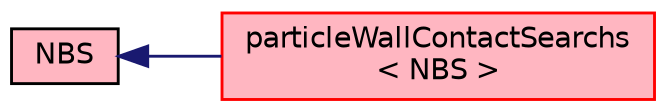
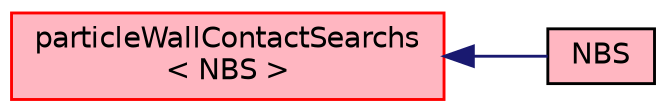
edge "particleWallContactSearchs < NBS >" -> "NBS": reversed
